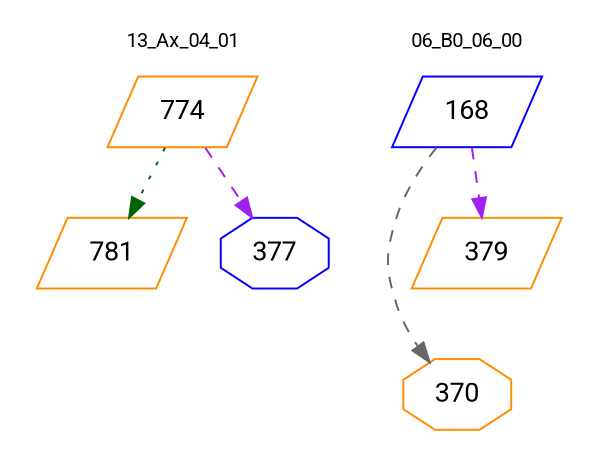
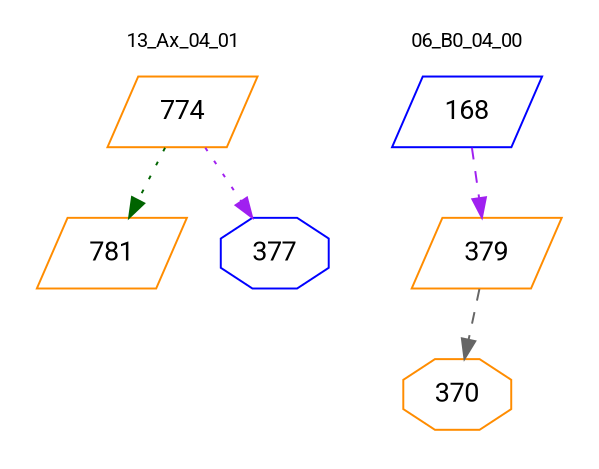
cluster "06_B0_06_00": label "06_B0_06_00" -> "06_B0_04_00"
edge "774" -> "377": style dashed -> dotted
edge "168" -> "370": now "379" -> "370"
